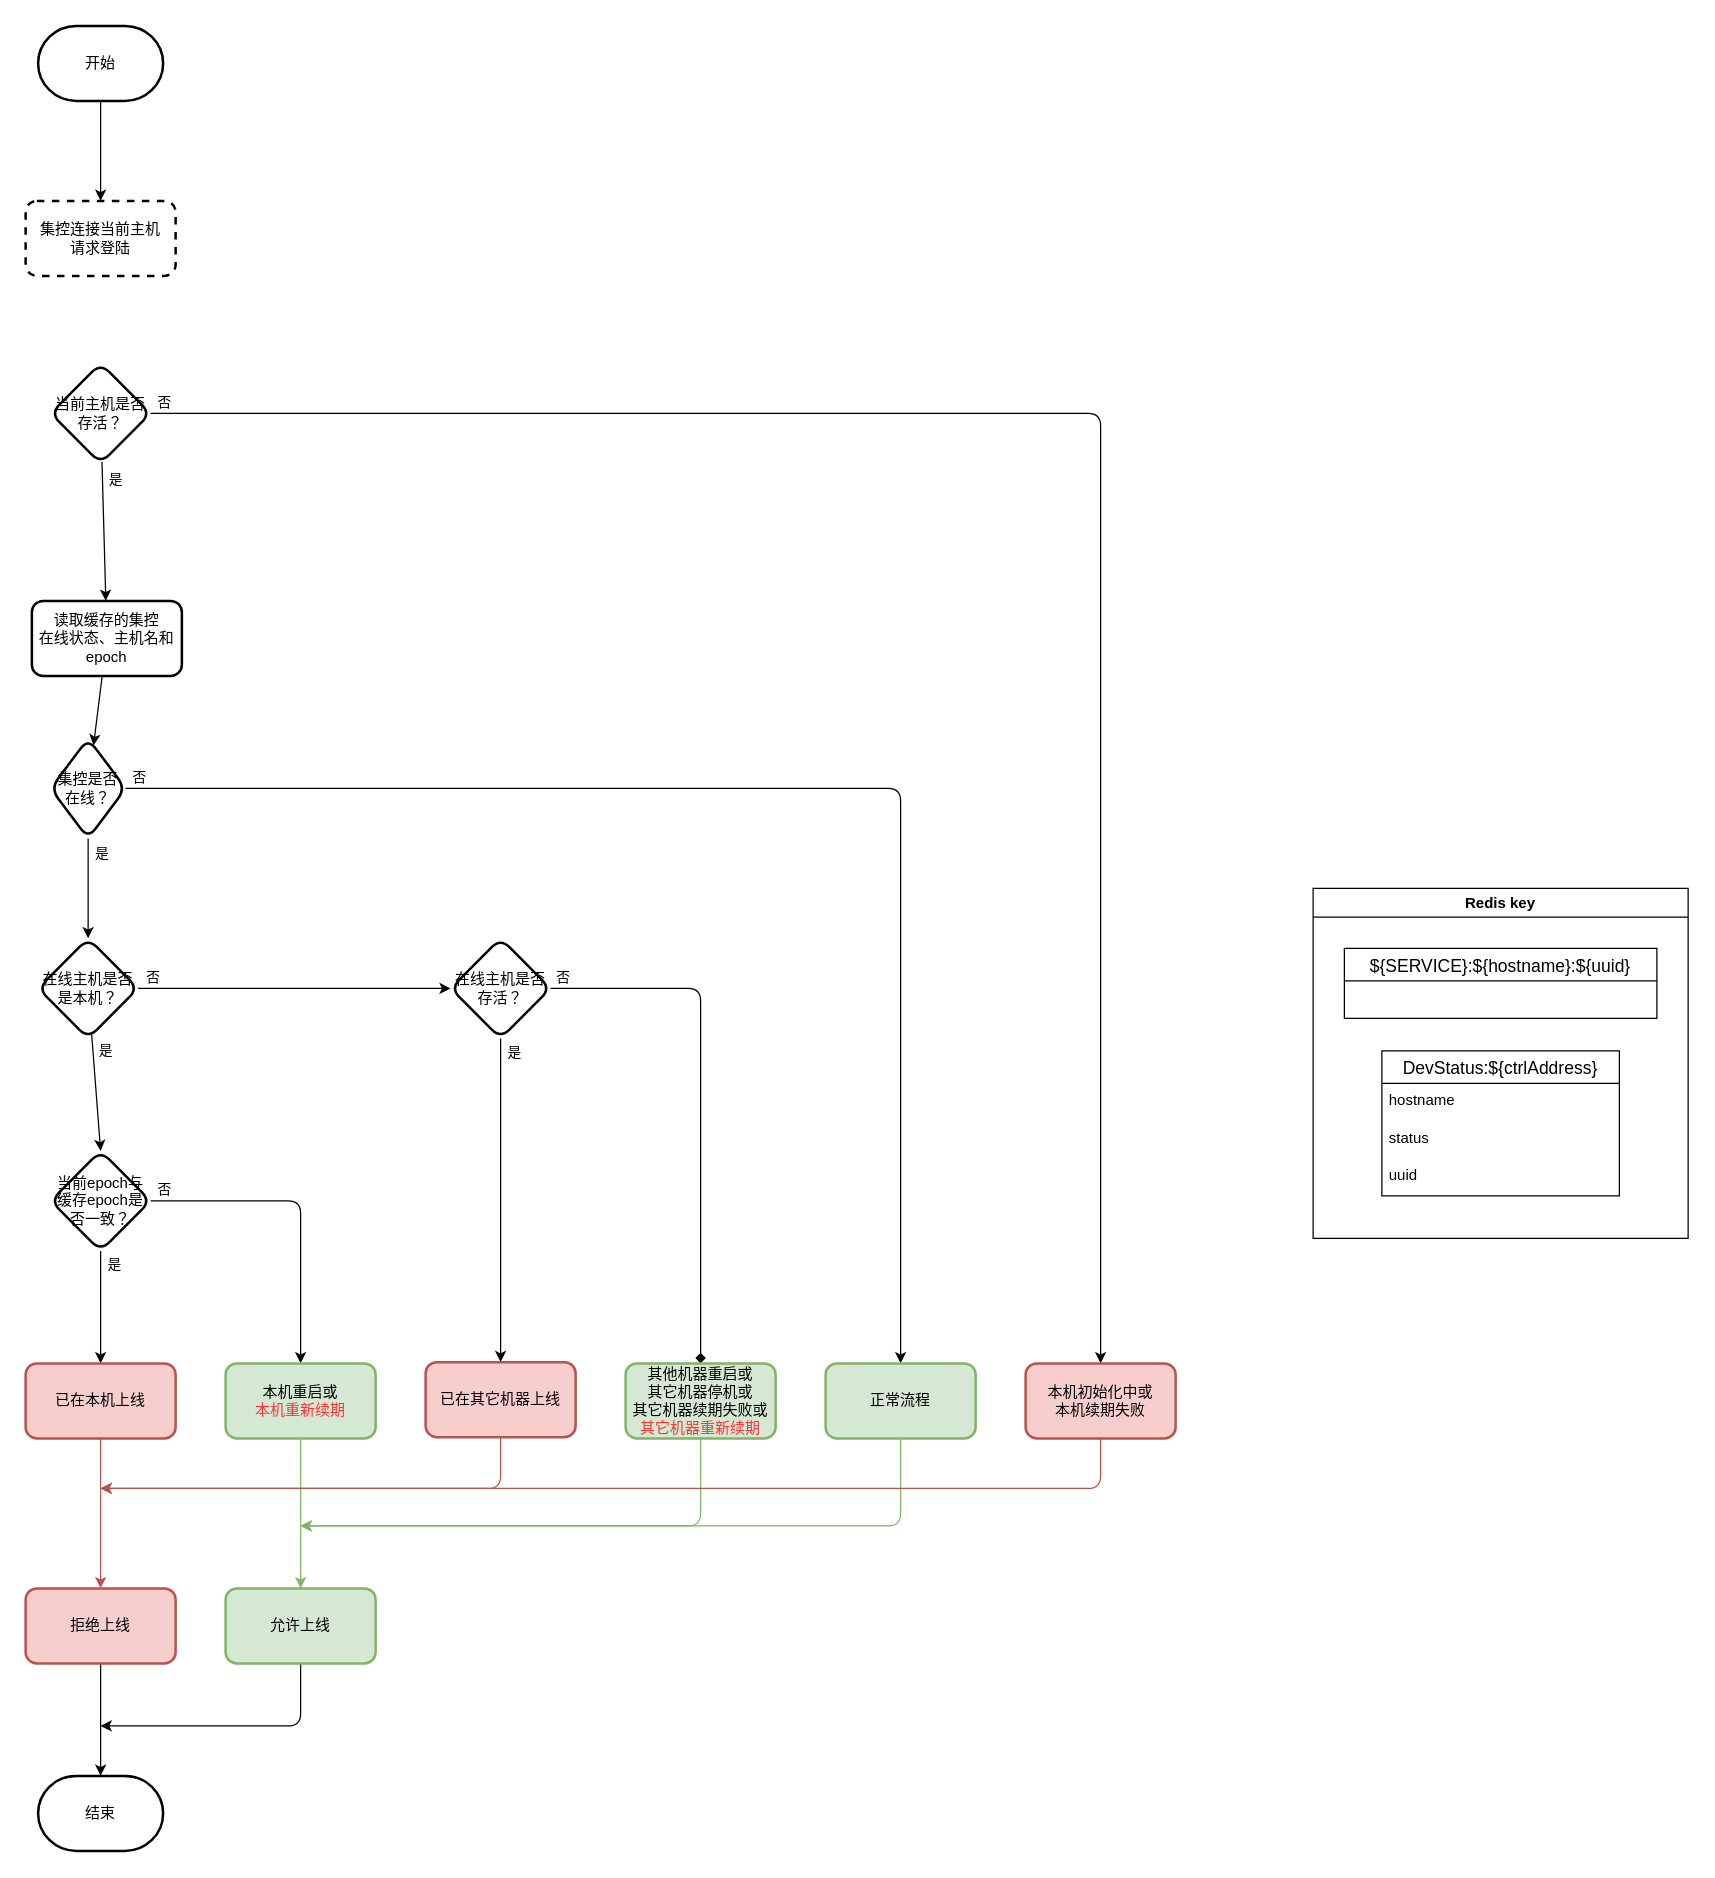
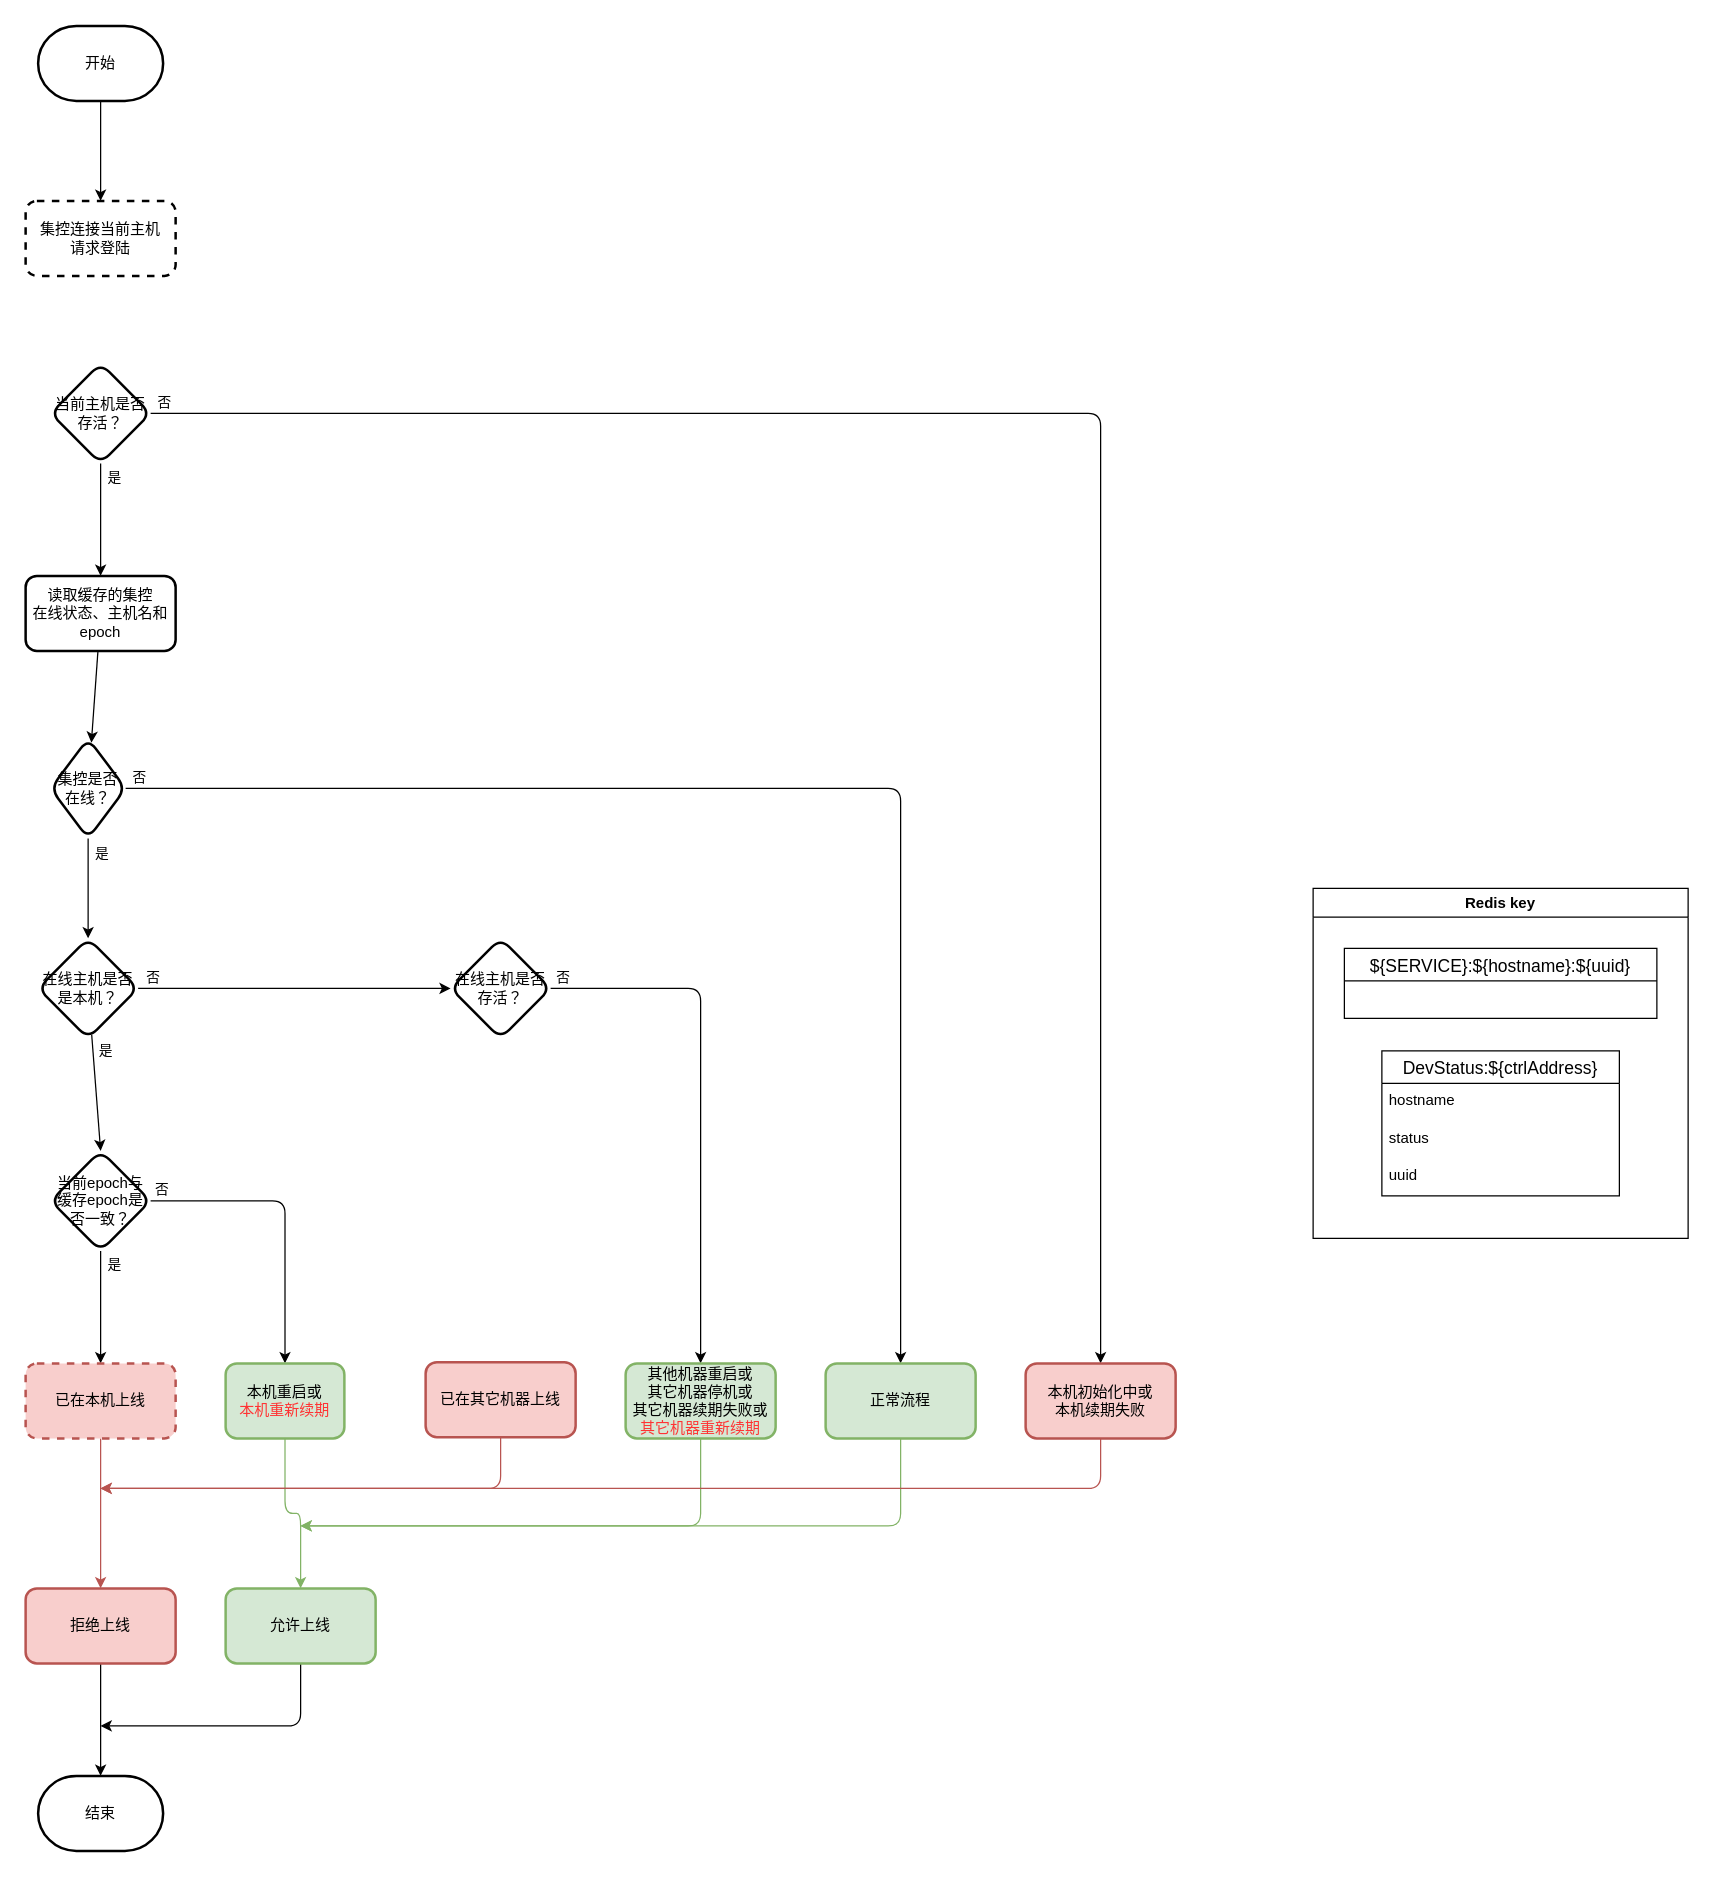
node "读取缓存的集控 在线状态、主机名和epoch": moved (107, 638) -> (101, 613)
edge "在线主机是否存活？" -> "已在其它机器上线": removed, label "是"
edge "在线主机是否存活？" -> "其他机器重启或 其它机器停机或 其它机器续期失败或 其它机器重新续期": arrowhead diamond -> classic
node "已在本机上线": style solid -> dashed
node "本机重启或 本机重新续期": size 150x75 -> 119x75
